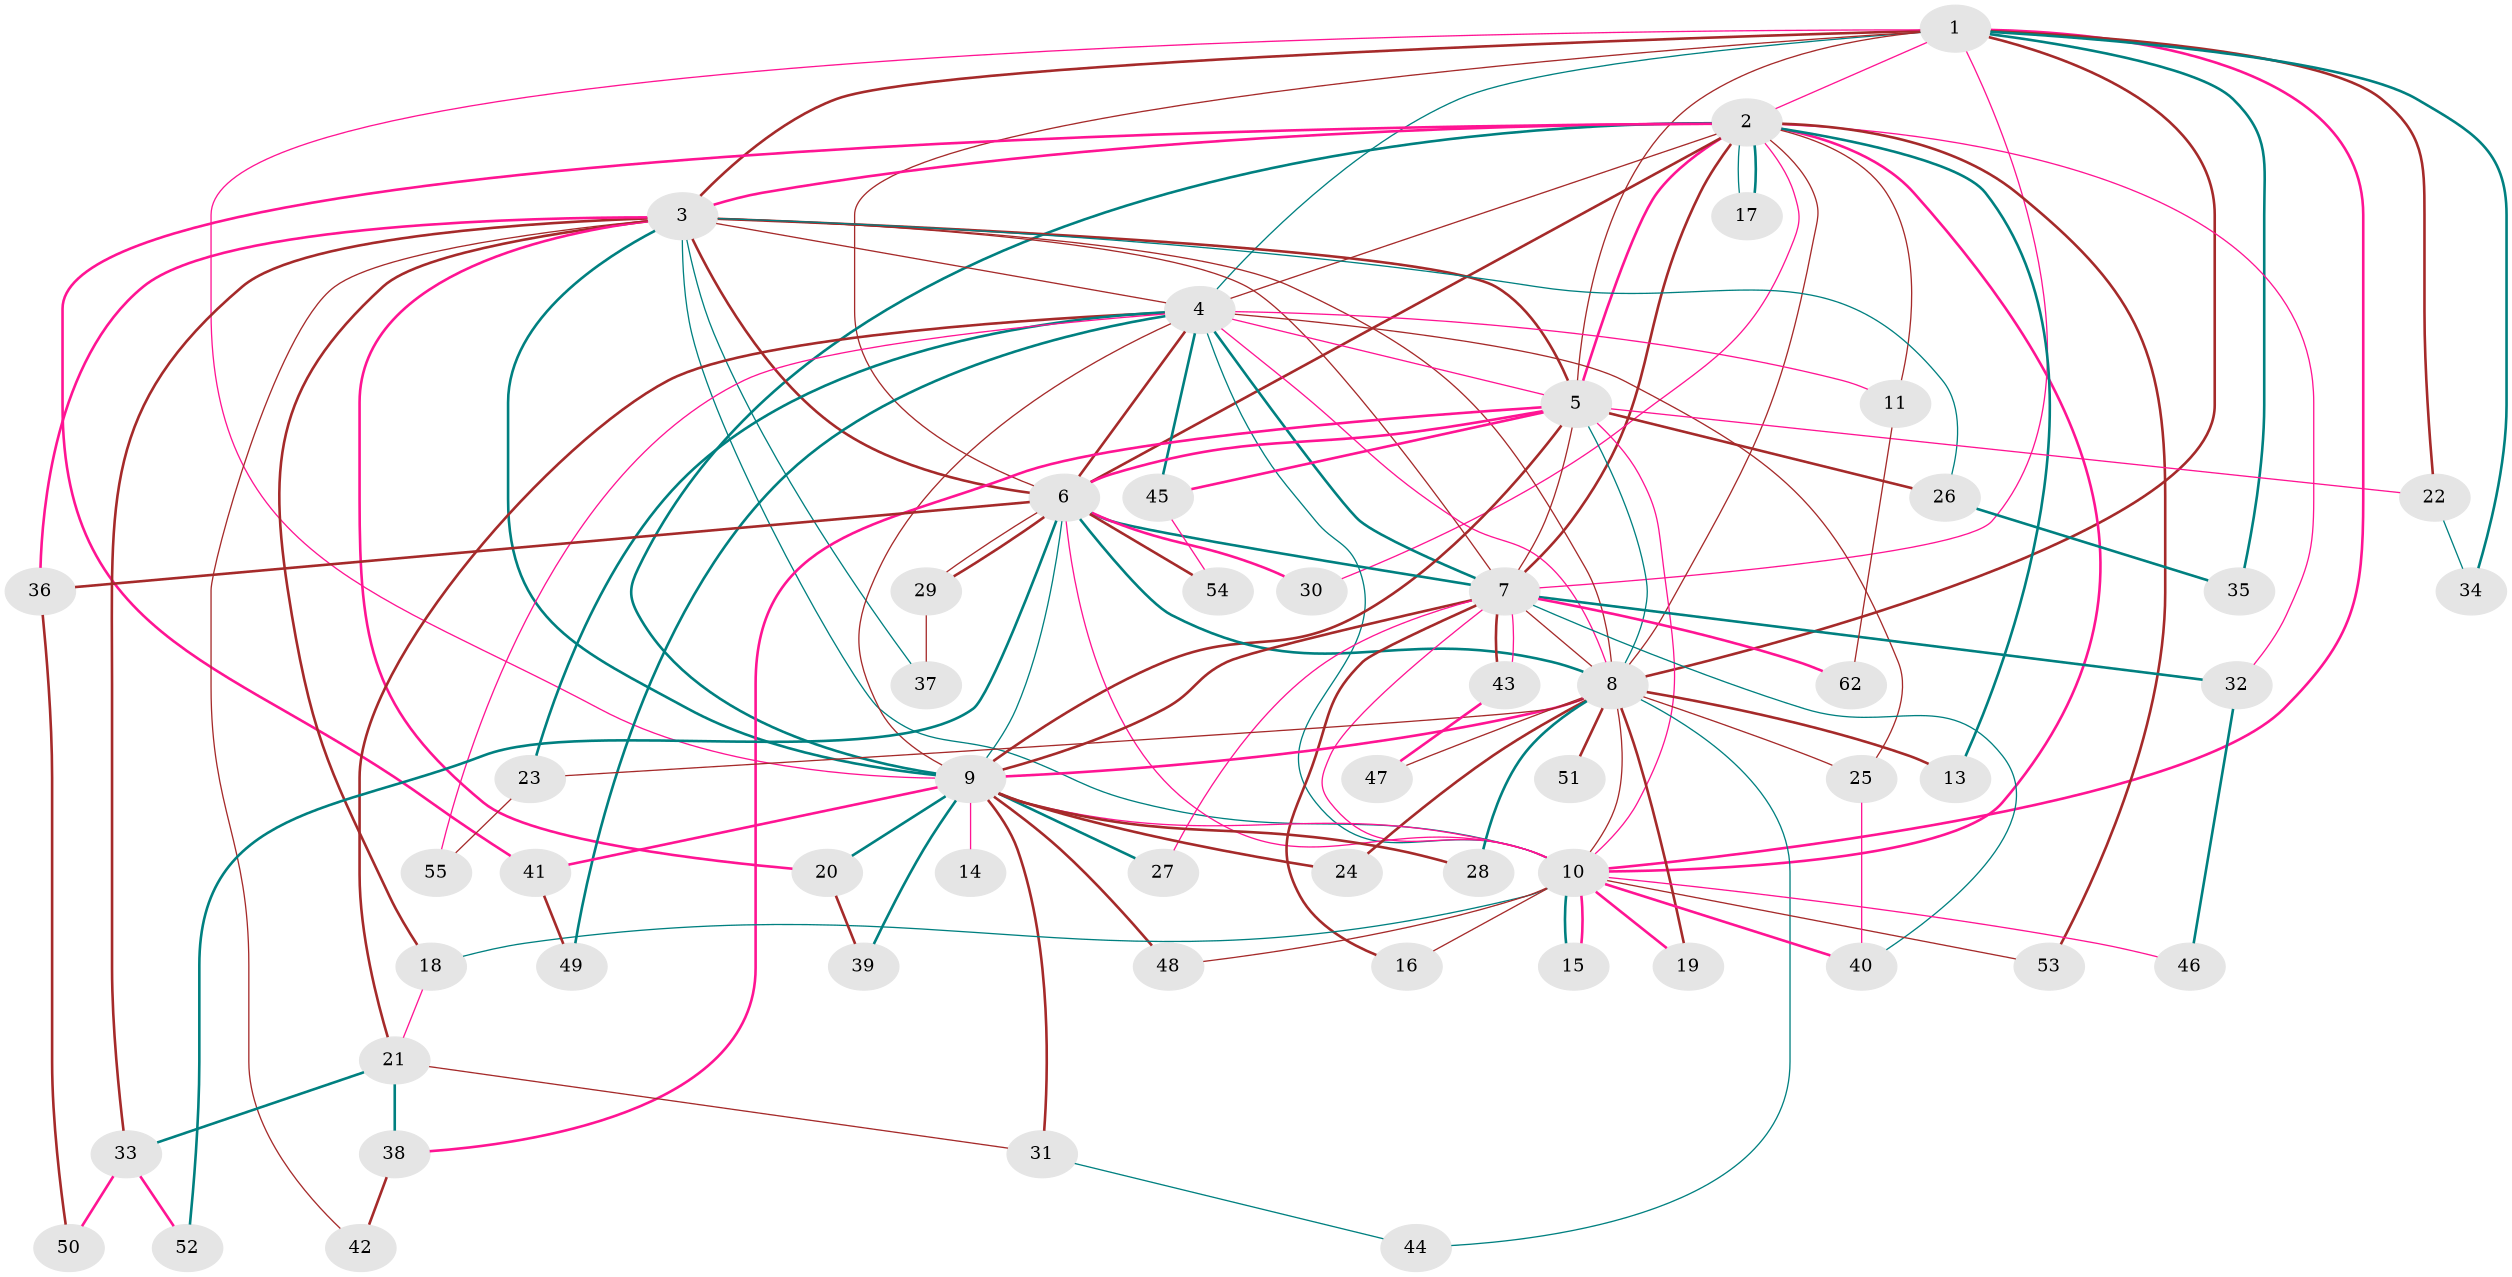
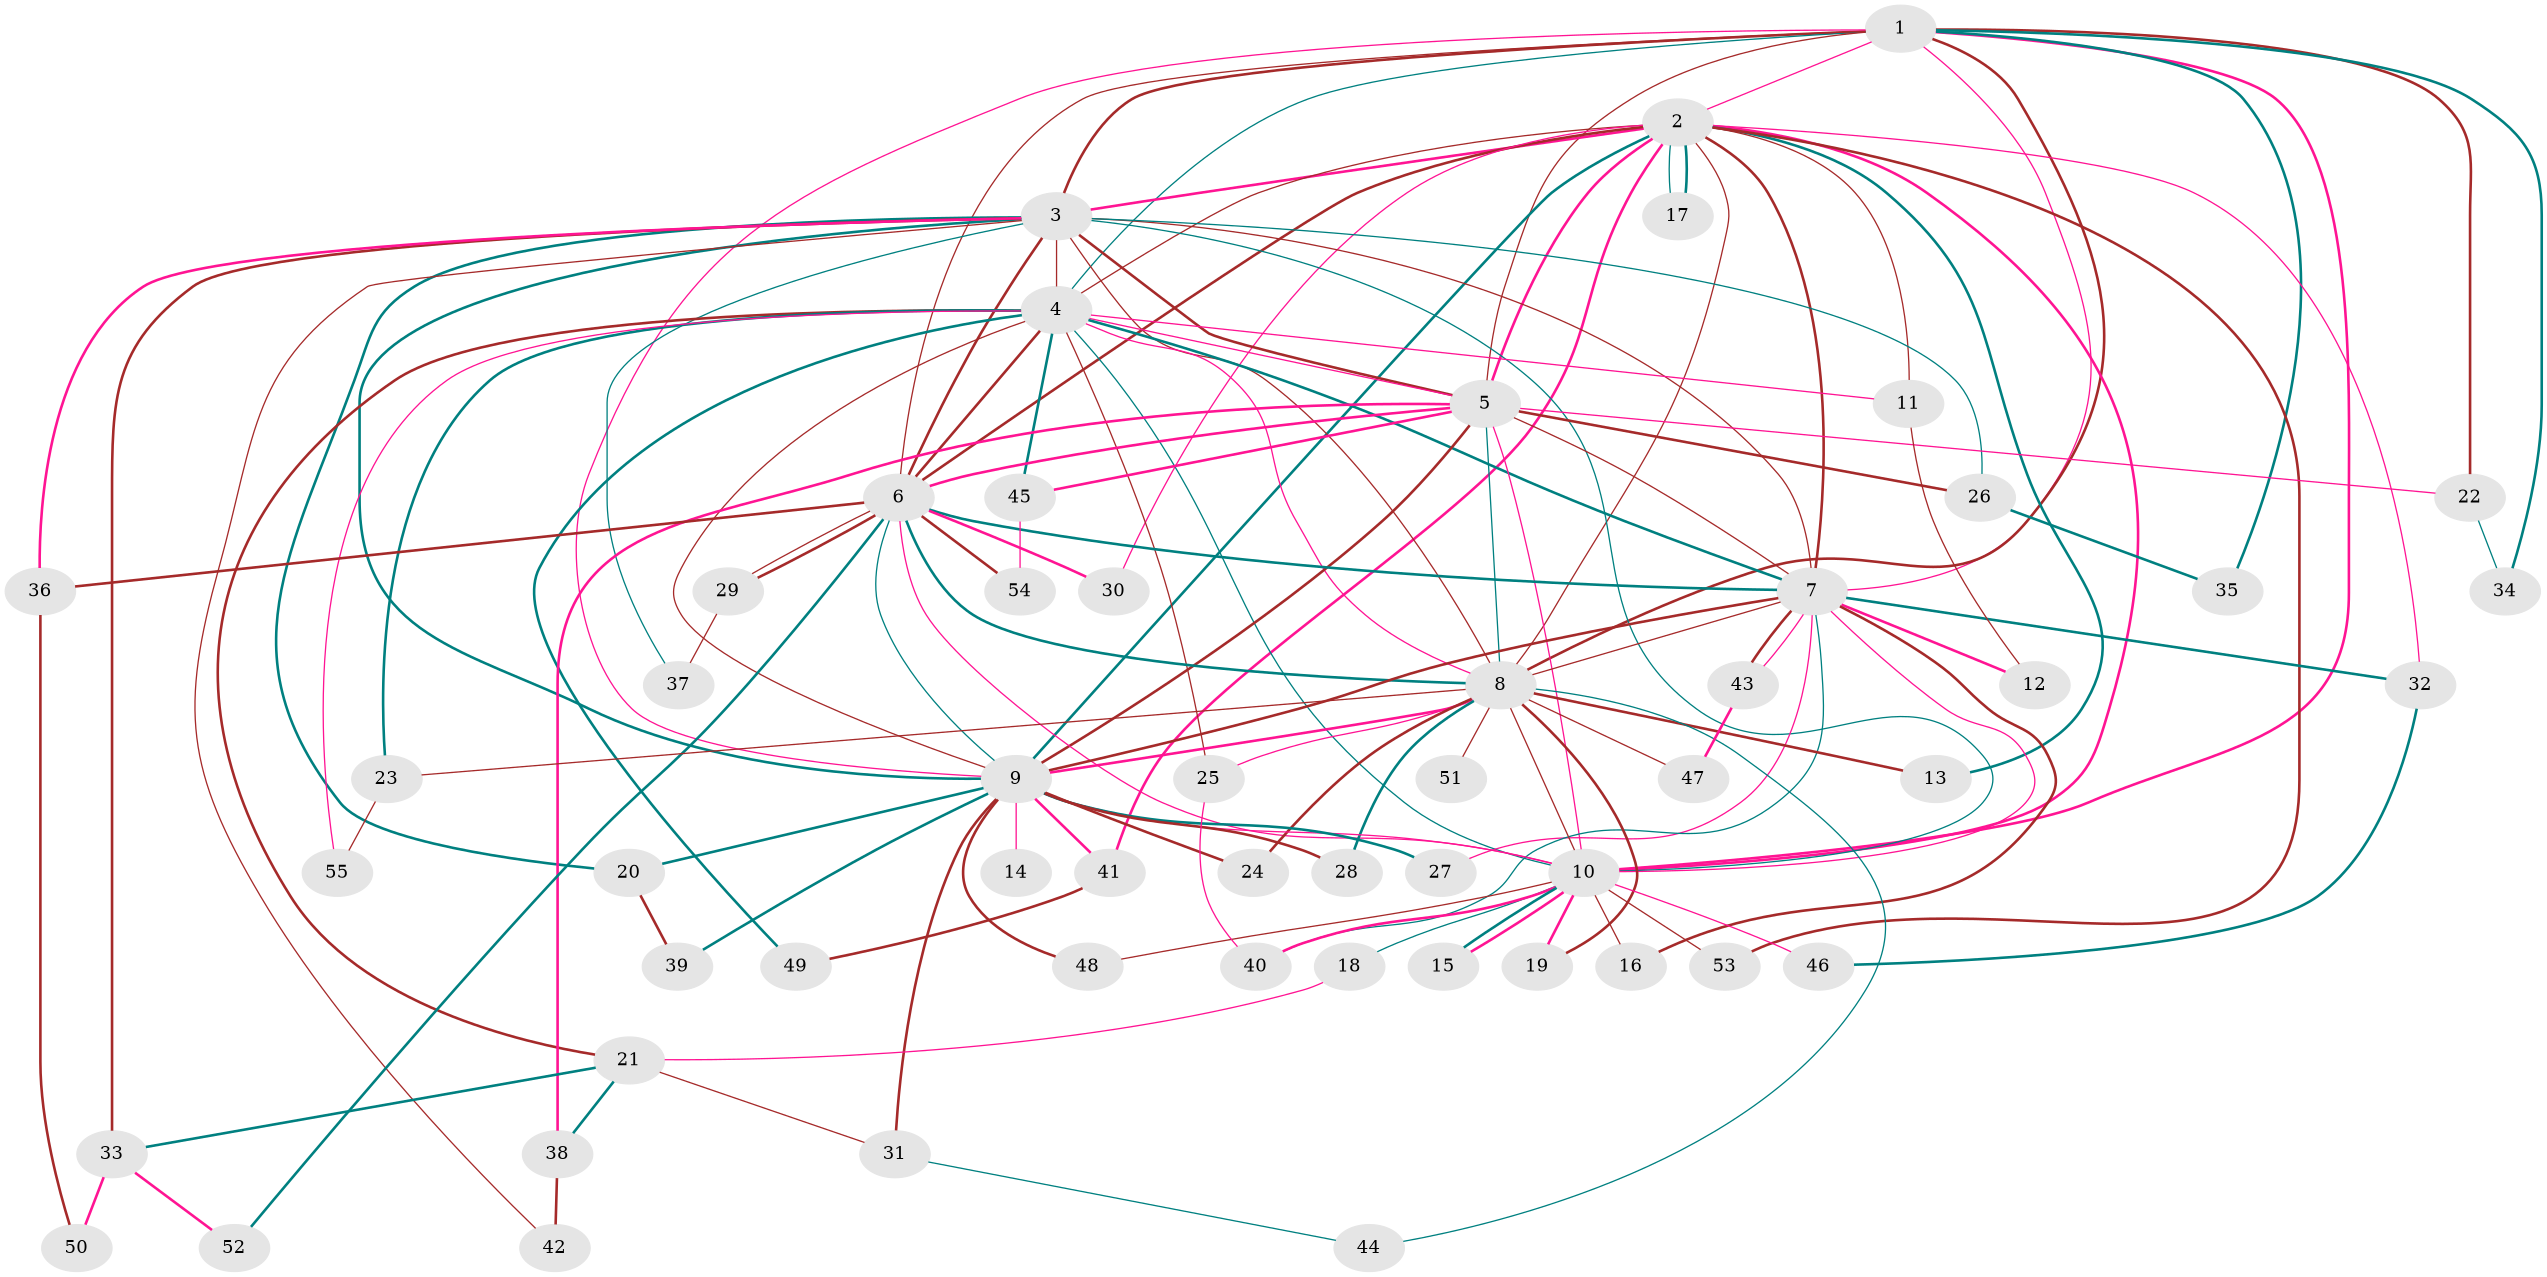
edge "3" -- "18": removed
edge "3" -- "20": color deeppink -> teal
node "62": label "62" -> "12"
edge "8" -- "25": color brown -> deeppink
edge "8" -- "51": style bold -> solid
